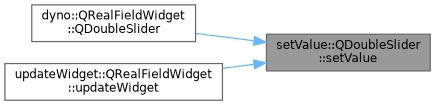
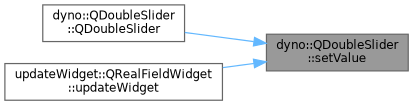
node "dyno::QRealFieldWidget ::QDoubleSlider": label "dyno::QRealFieldWidget ::QDoubleSlider" -> "dyno::QDoubleSlider ::QDoubleSlider"
node "setValue::QDoubleSlider ::setValue": label "setValue::QDoubleSlider ::setValue" -> "dyno::QDoubleSlider ::setValue"
